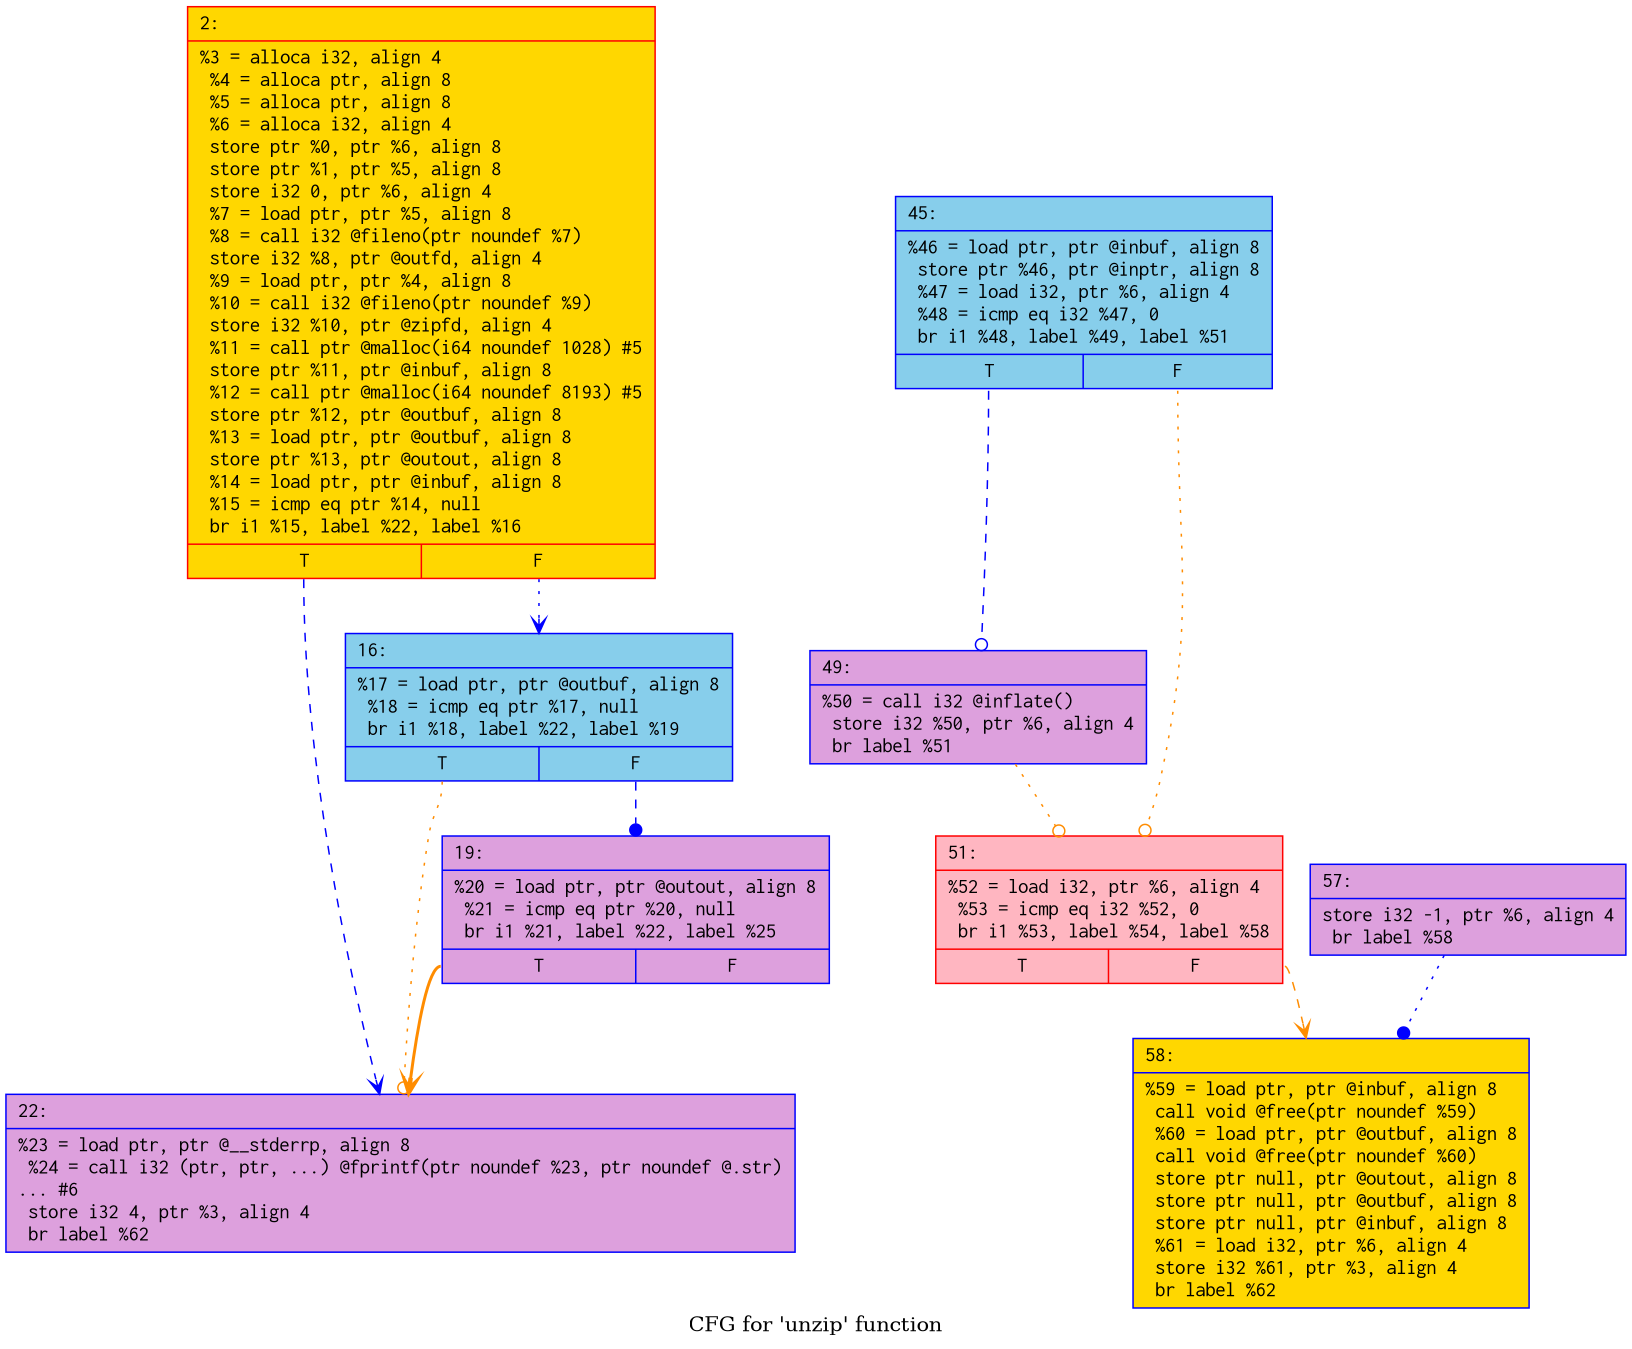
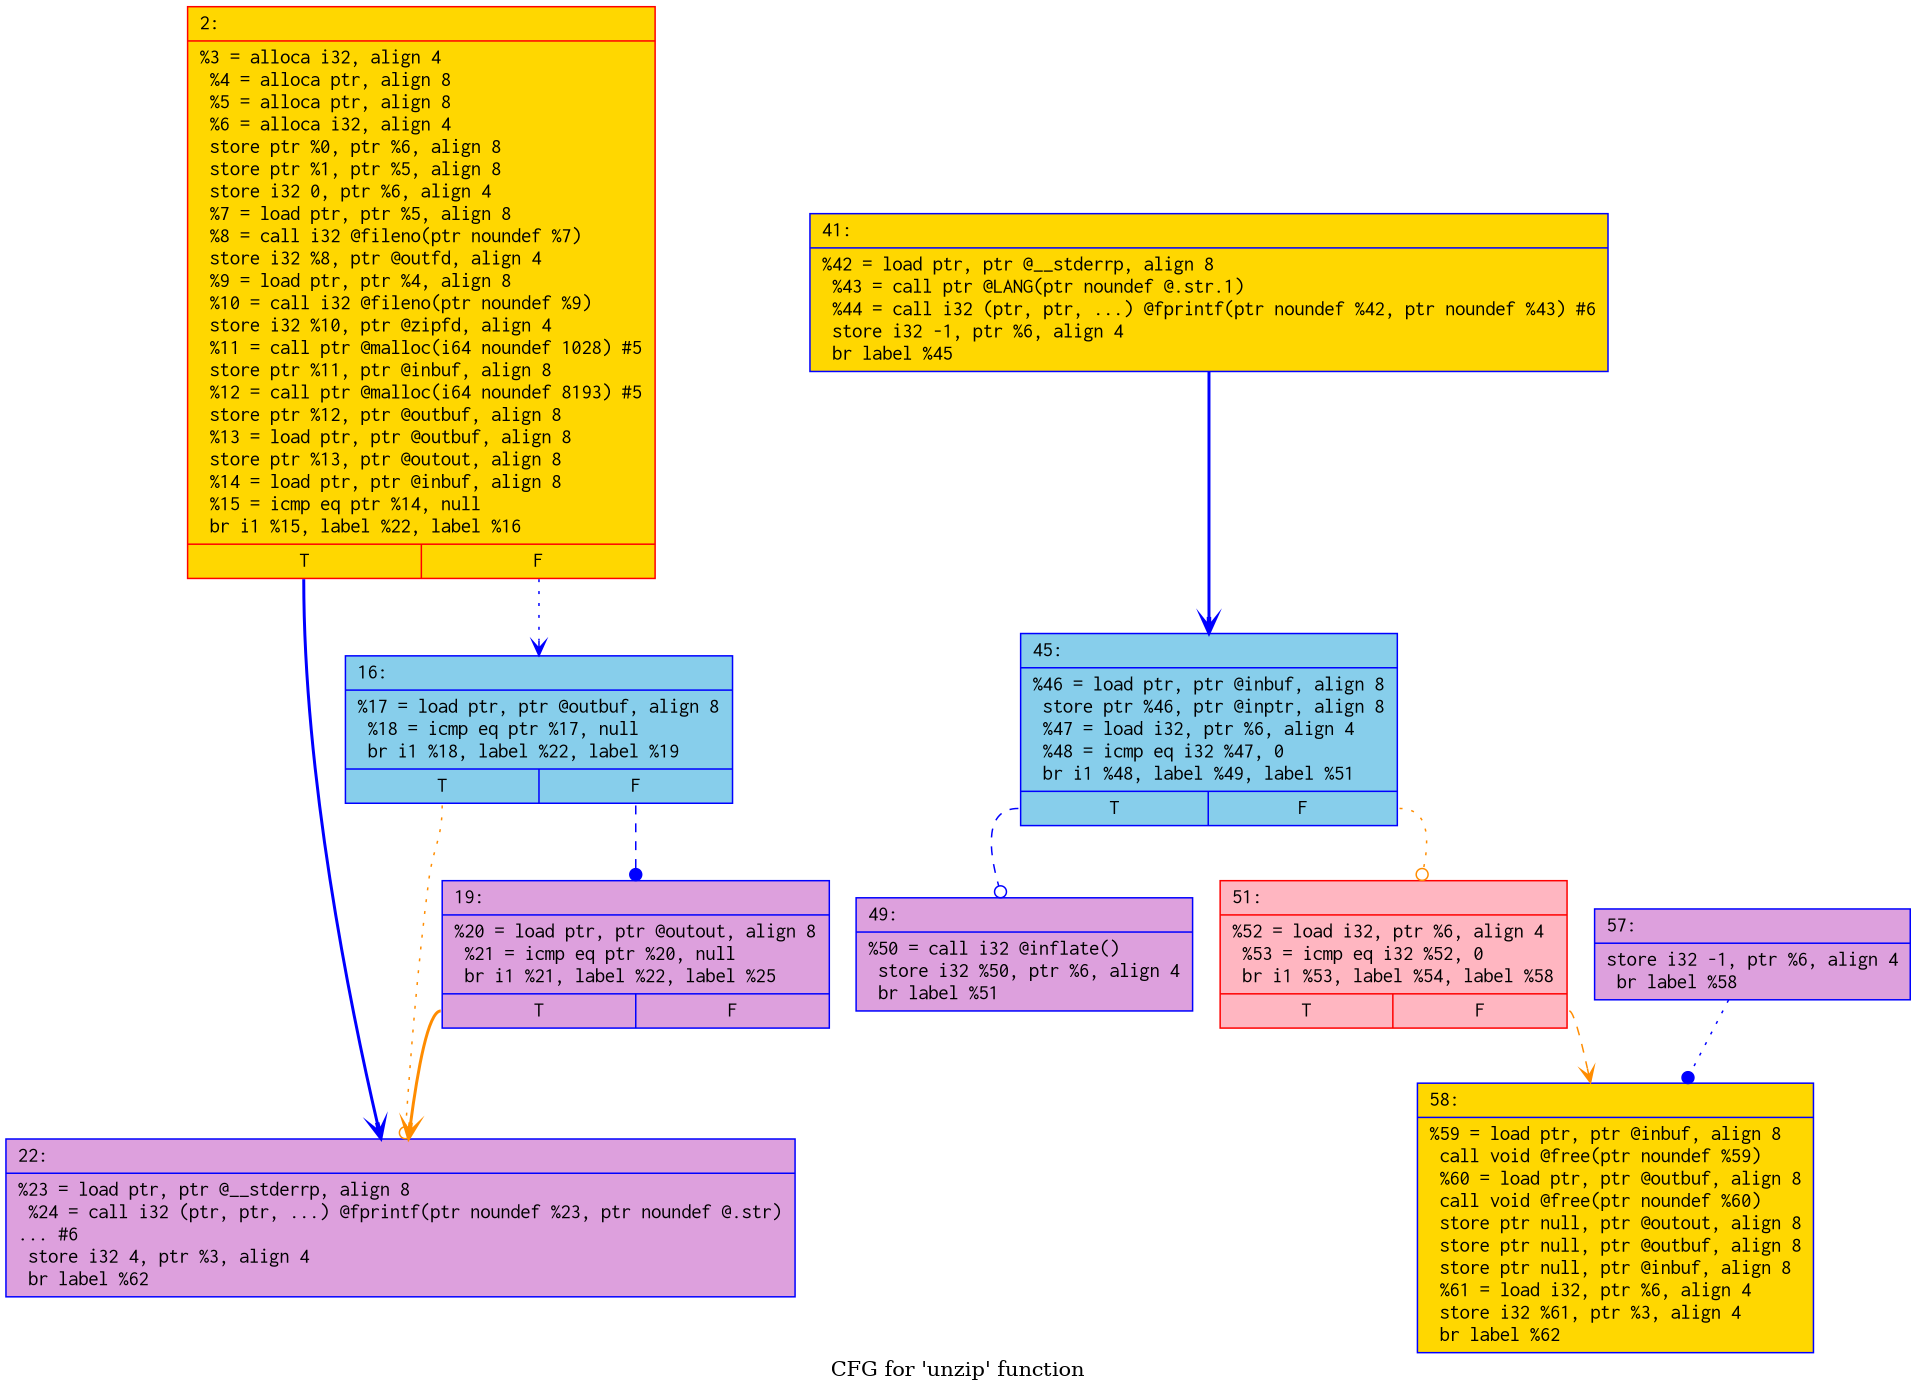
node "41:": added
edge "49:" -> "51:": removed
edge "2:" -> "22:": style dashed -> bold
